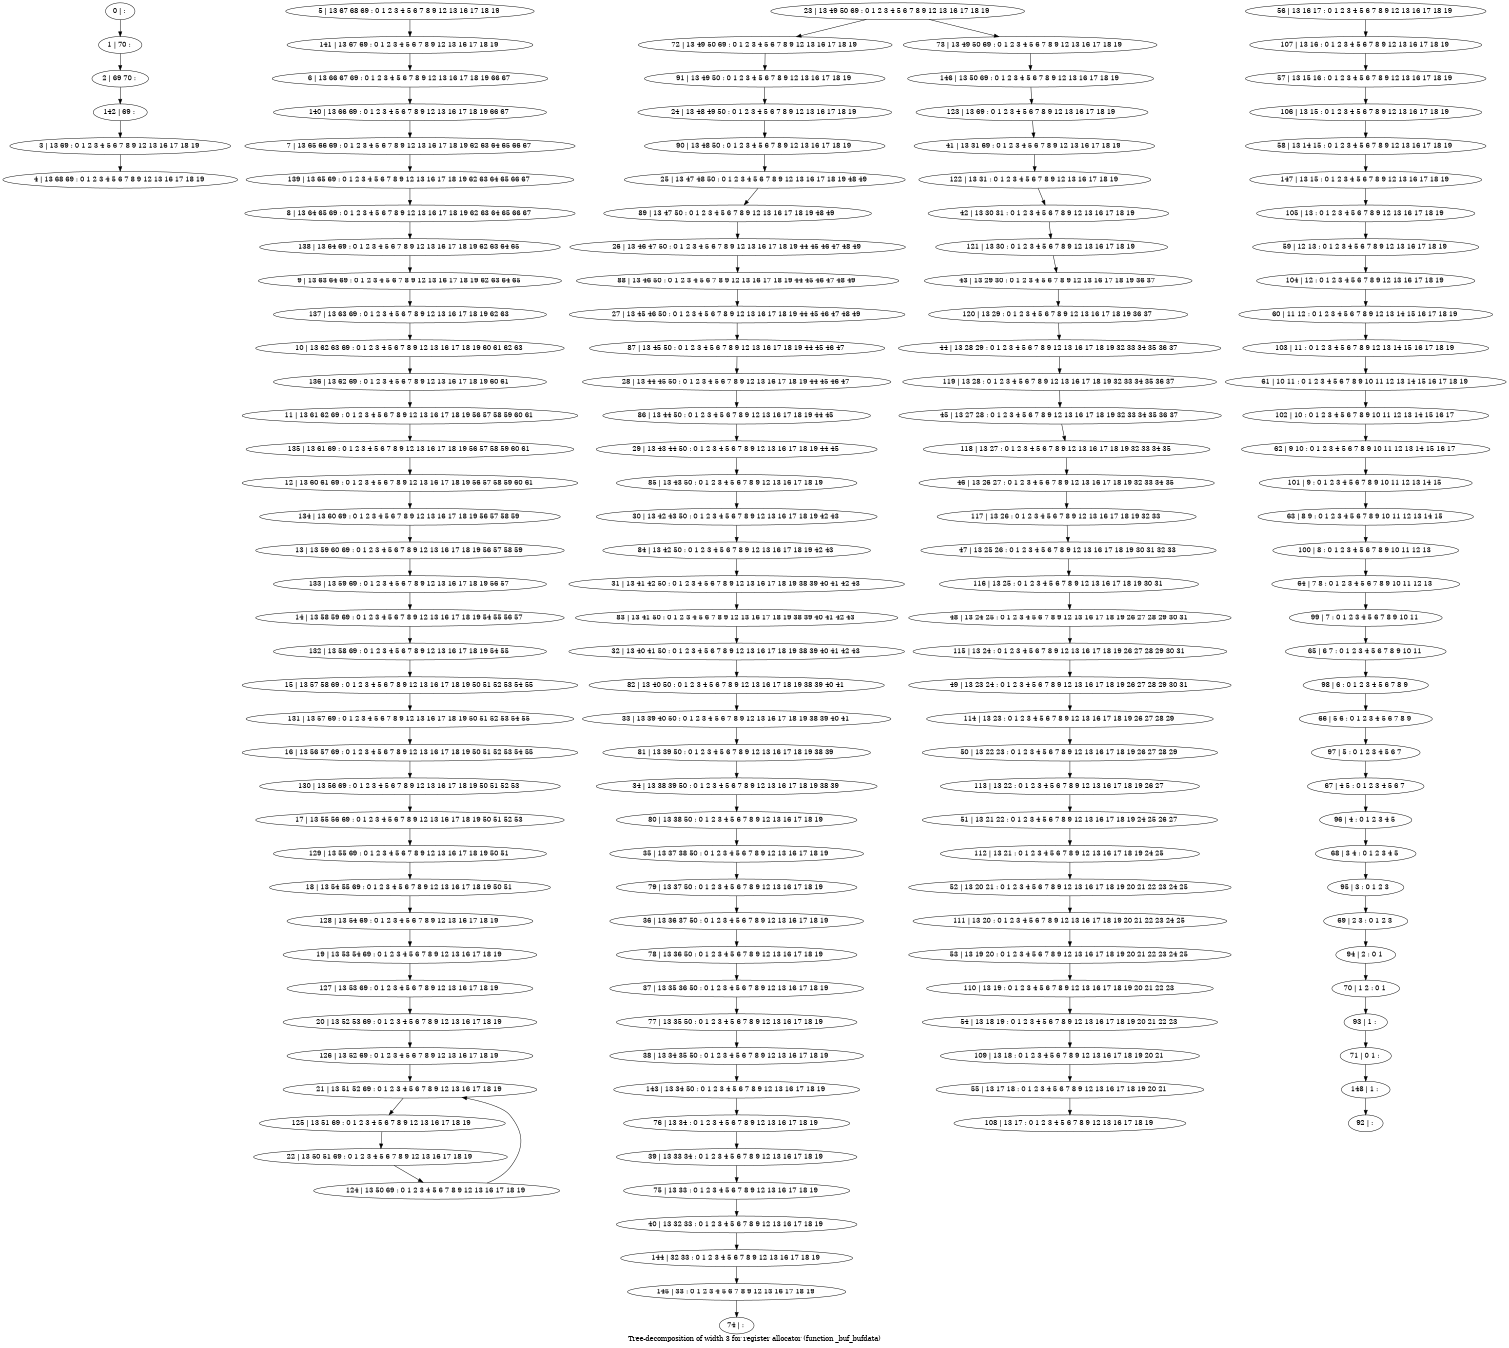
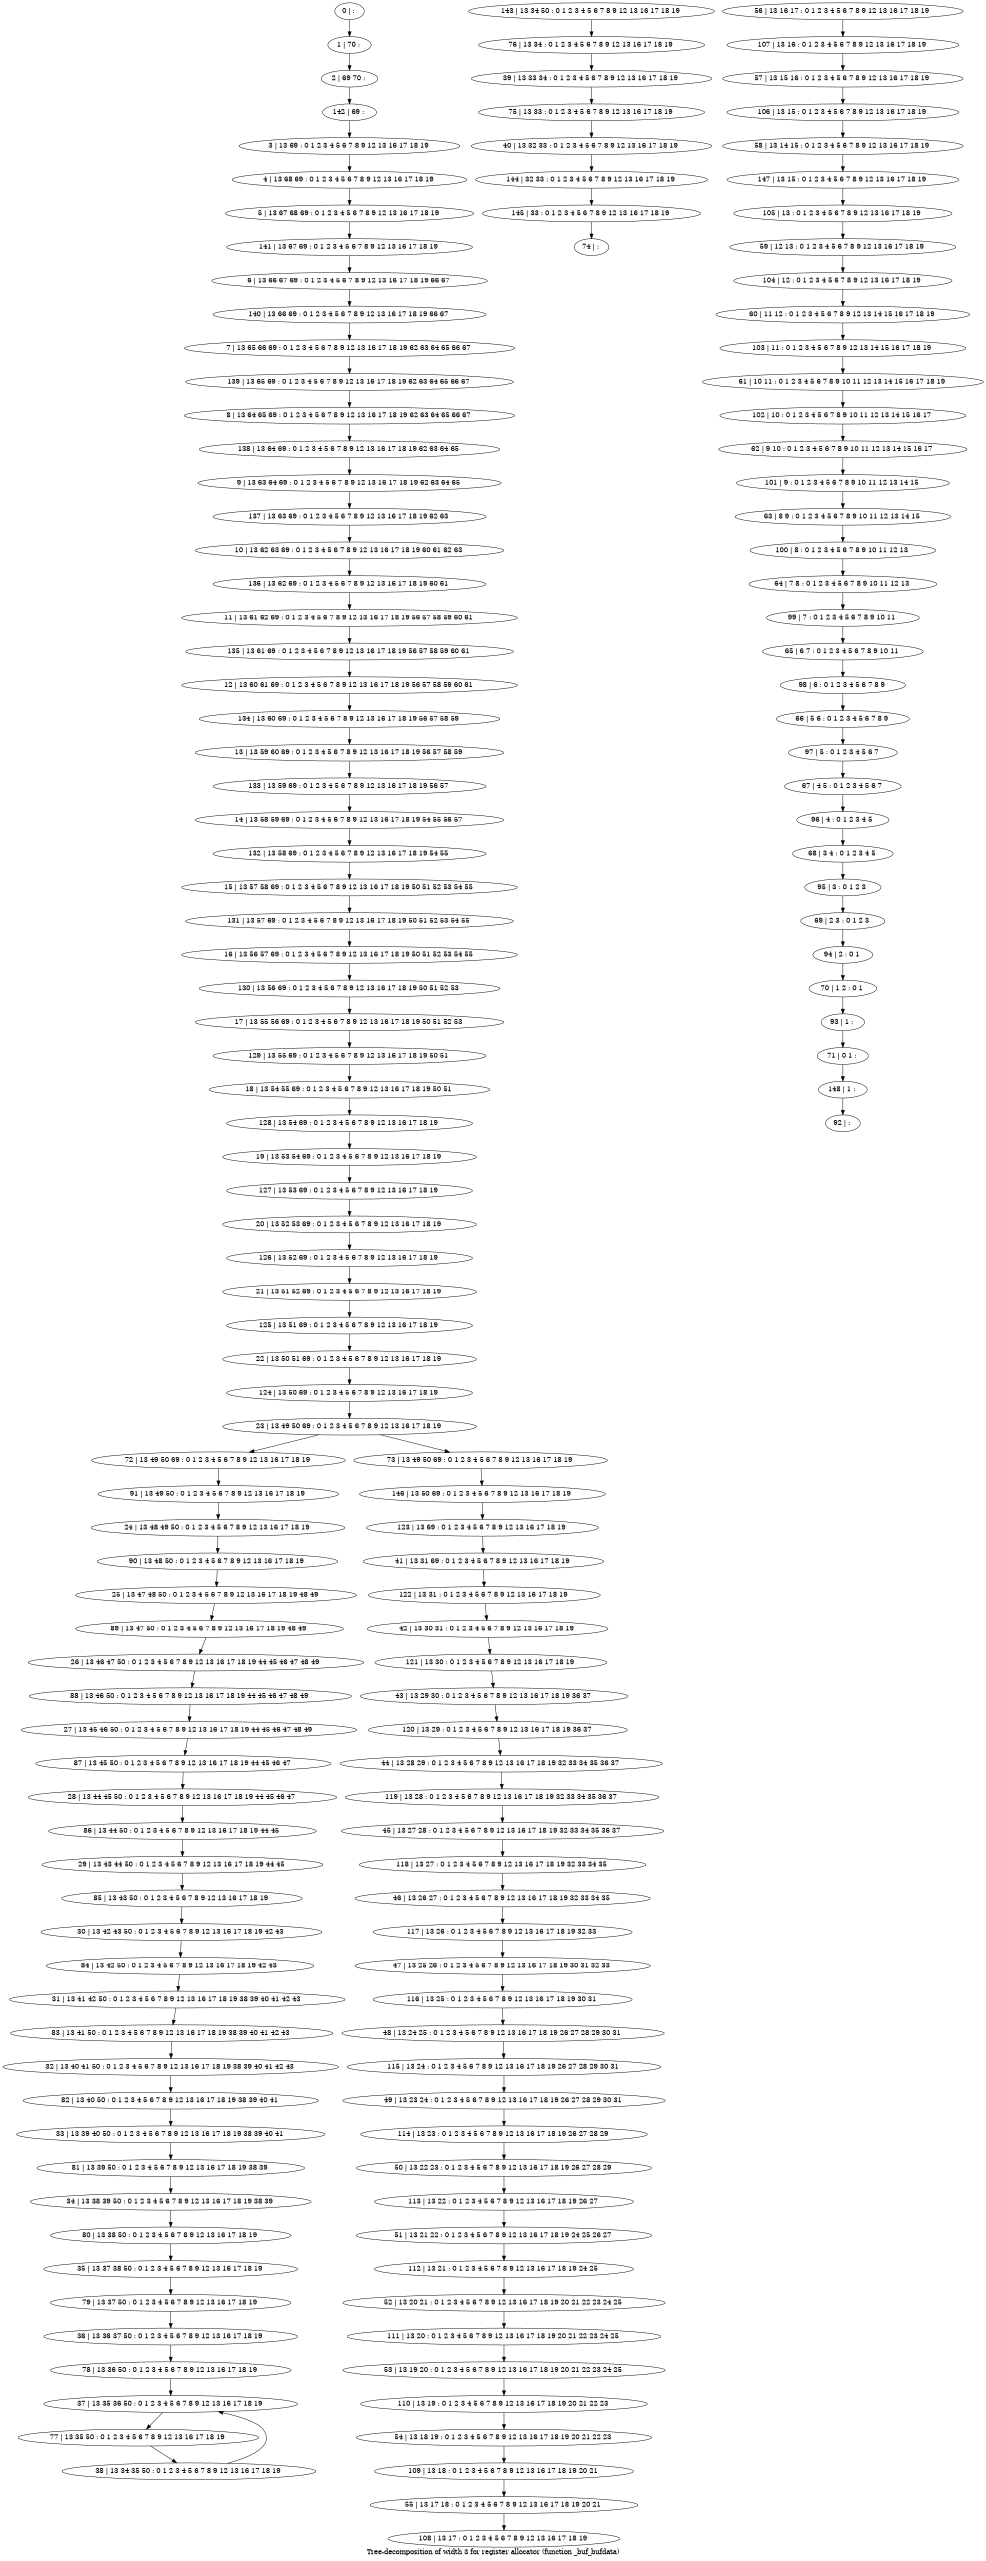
edge "4 | 13 68 69 : 0 1 2 3 4 5 6 7 8 9 12 13 16 17 18 19" -> "5 | 13 67 68 69 : 0 1 2 3 4 5 6 7 8 9 12 13 16 17 18 19": added
edge "38 | 13 34 35 50 : 0 1 2 3 4 5 6 7 8 9 12 13 16 17 18 19" -> "143 | 13 34 50 : 0 1 2 3 4 5 6 7 8 9 12 13 16 17 18 19": now "38 | 13 34 35 50 : 0 1 2 3 4 5 6 7 8 9 12 13 16 17 18 19" -> "37 | 13 35 36 50 : 0 1 2 3 4 5 6 7 8 9 12 13 16 17 18 19"
edge "124 | 13 50 69 : 0 1 2 3 4 5 6 7 8 9 12 13 16 17 18 19" -> "21 | 13 51 52 69 : 0 1 2 3 4 5 6 7 8 9 12 13 16 17 18 19": now "124 | 13 50 69 : 0 1 2 3 4 5 6 7 8 9 12 13 16 17 18 19" -> "23 | 13 49 50 69 : 0 1 2 3 4 5 6 7 8 9 12 13 16 17 18 19"
